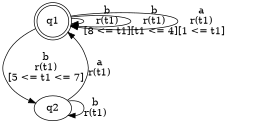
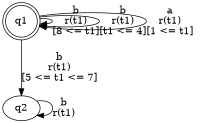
edge "q2" -> "q1": removed, label "a r(t1)"
